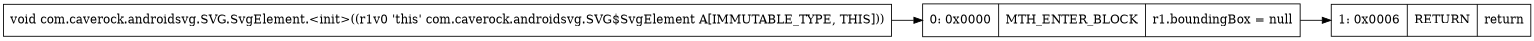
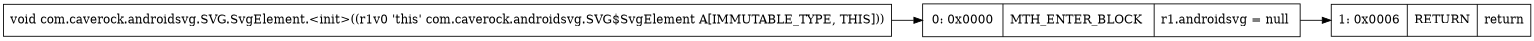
node "0: 0x0000": text "r1.boundingBox = null" -> "r1.androidsvg = null"
